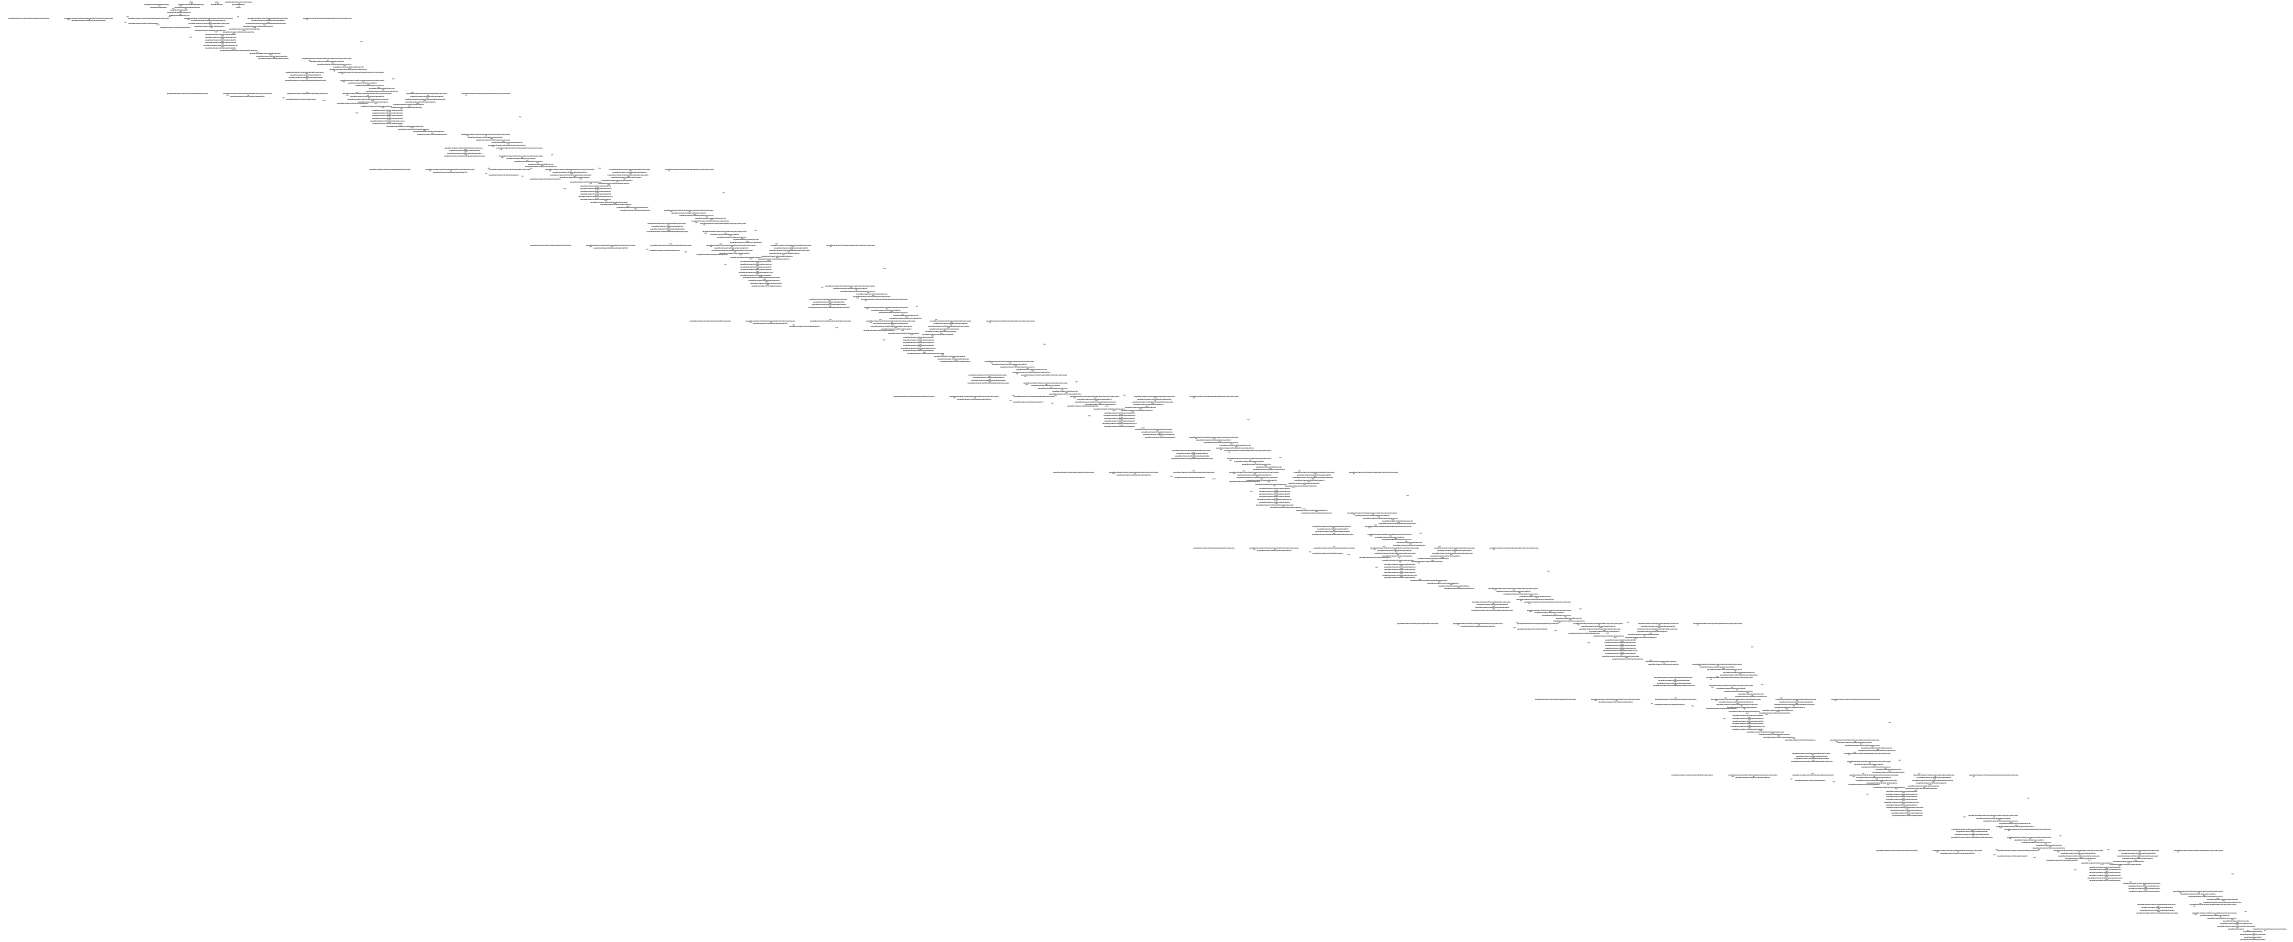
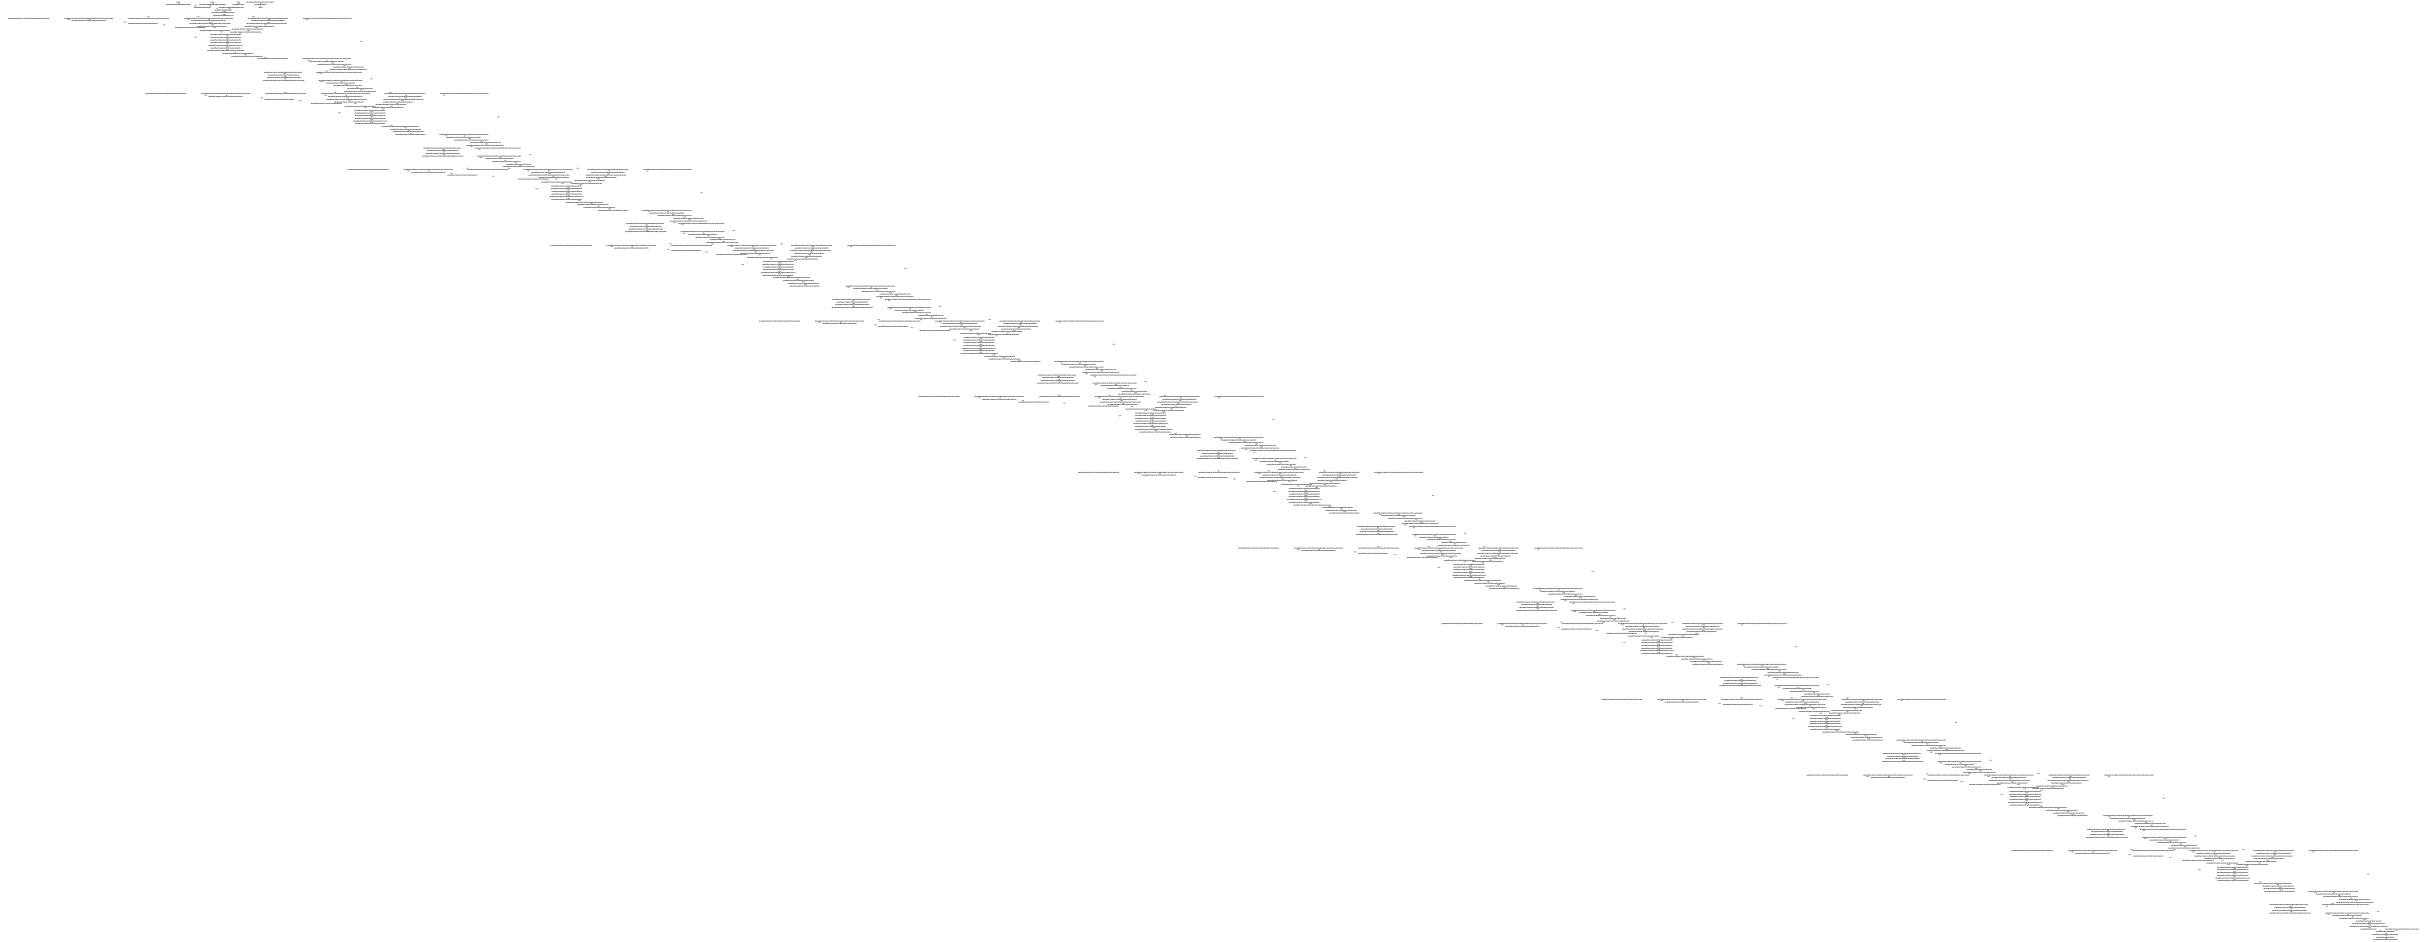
node "0 /nncf_model_input_0": added
